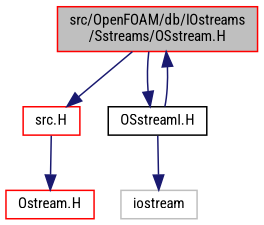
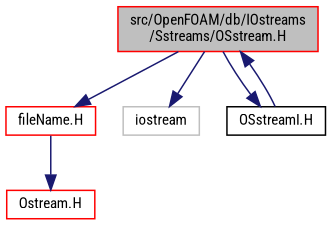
node "src.H": label "src.H" -> "fileName.H"
edge "OSstreamI.H" -> "iostream": now "src/OpenFOAM/db/IOstreams /Sstreams/OSstream.H" -> "iostream"
